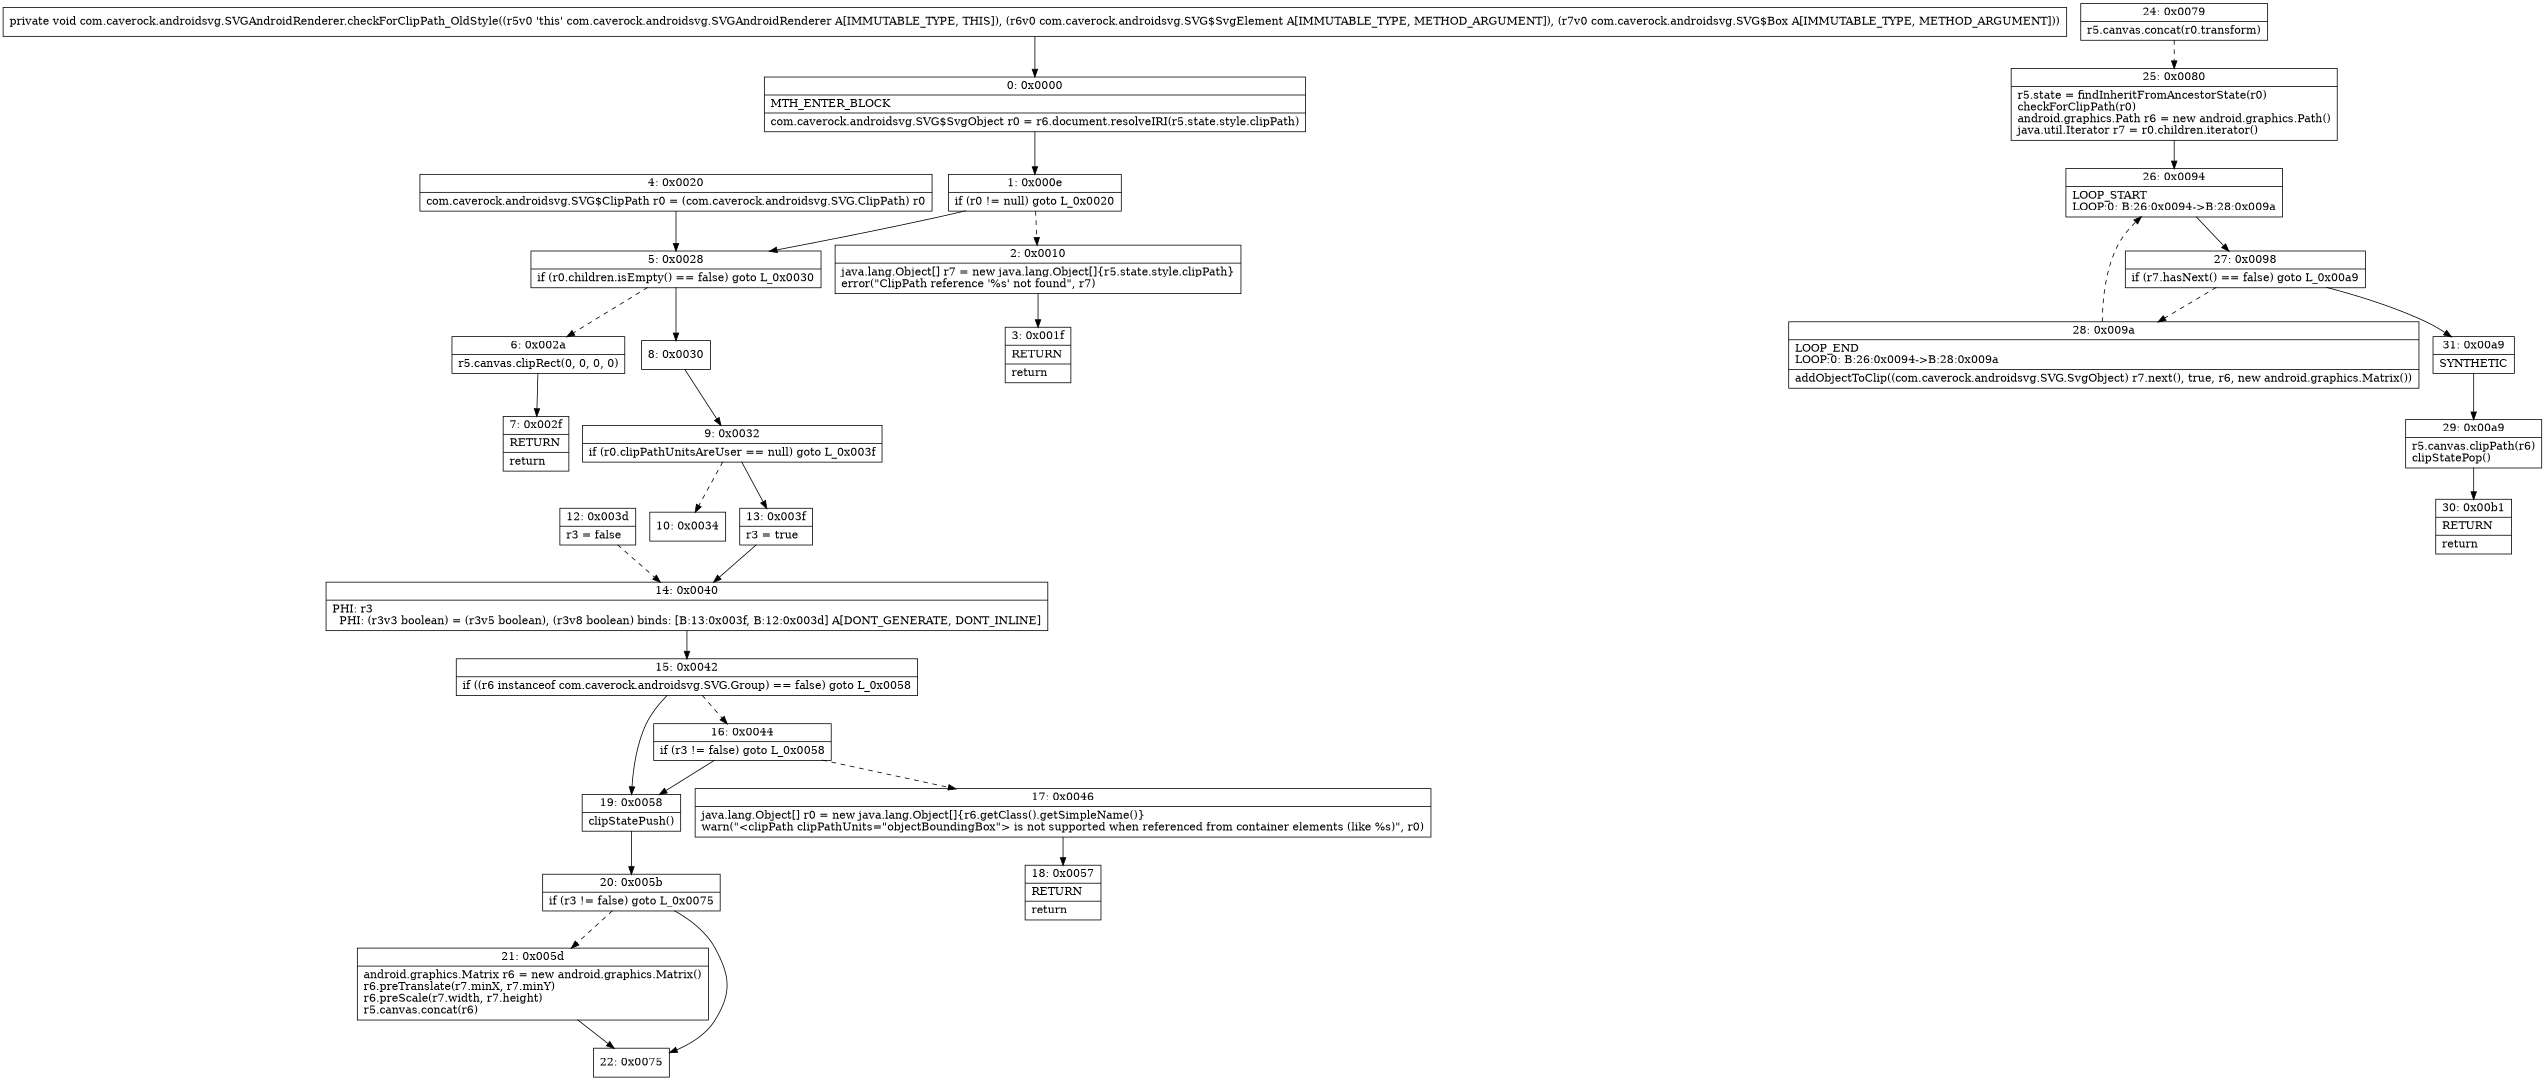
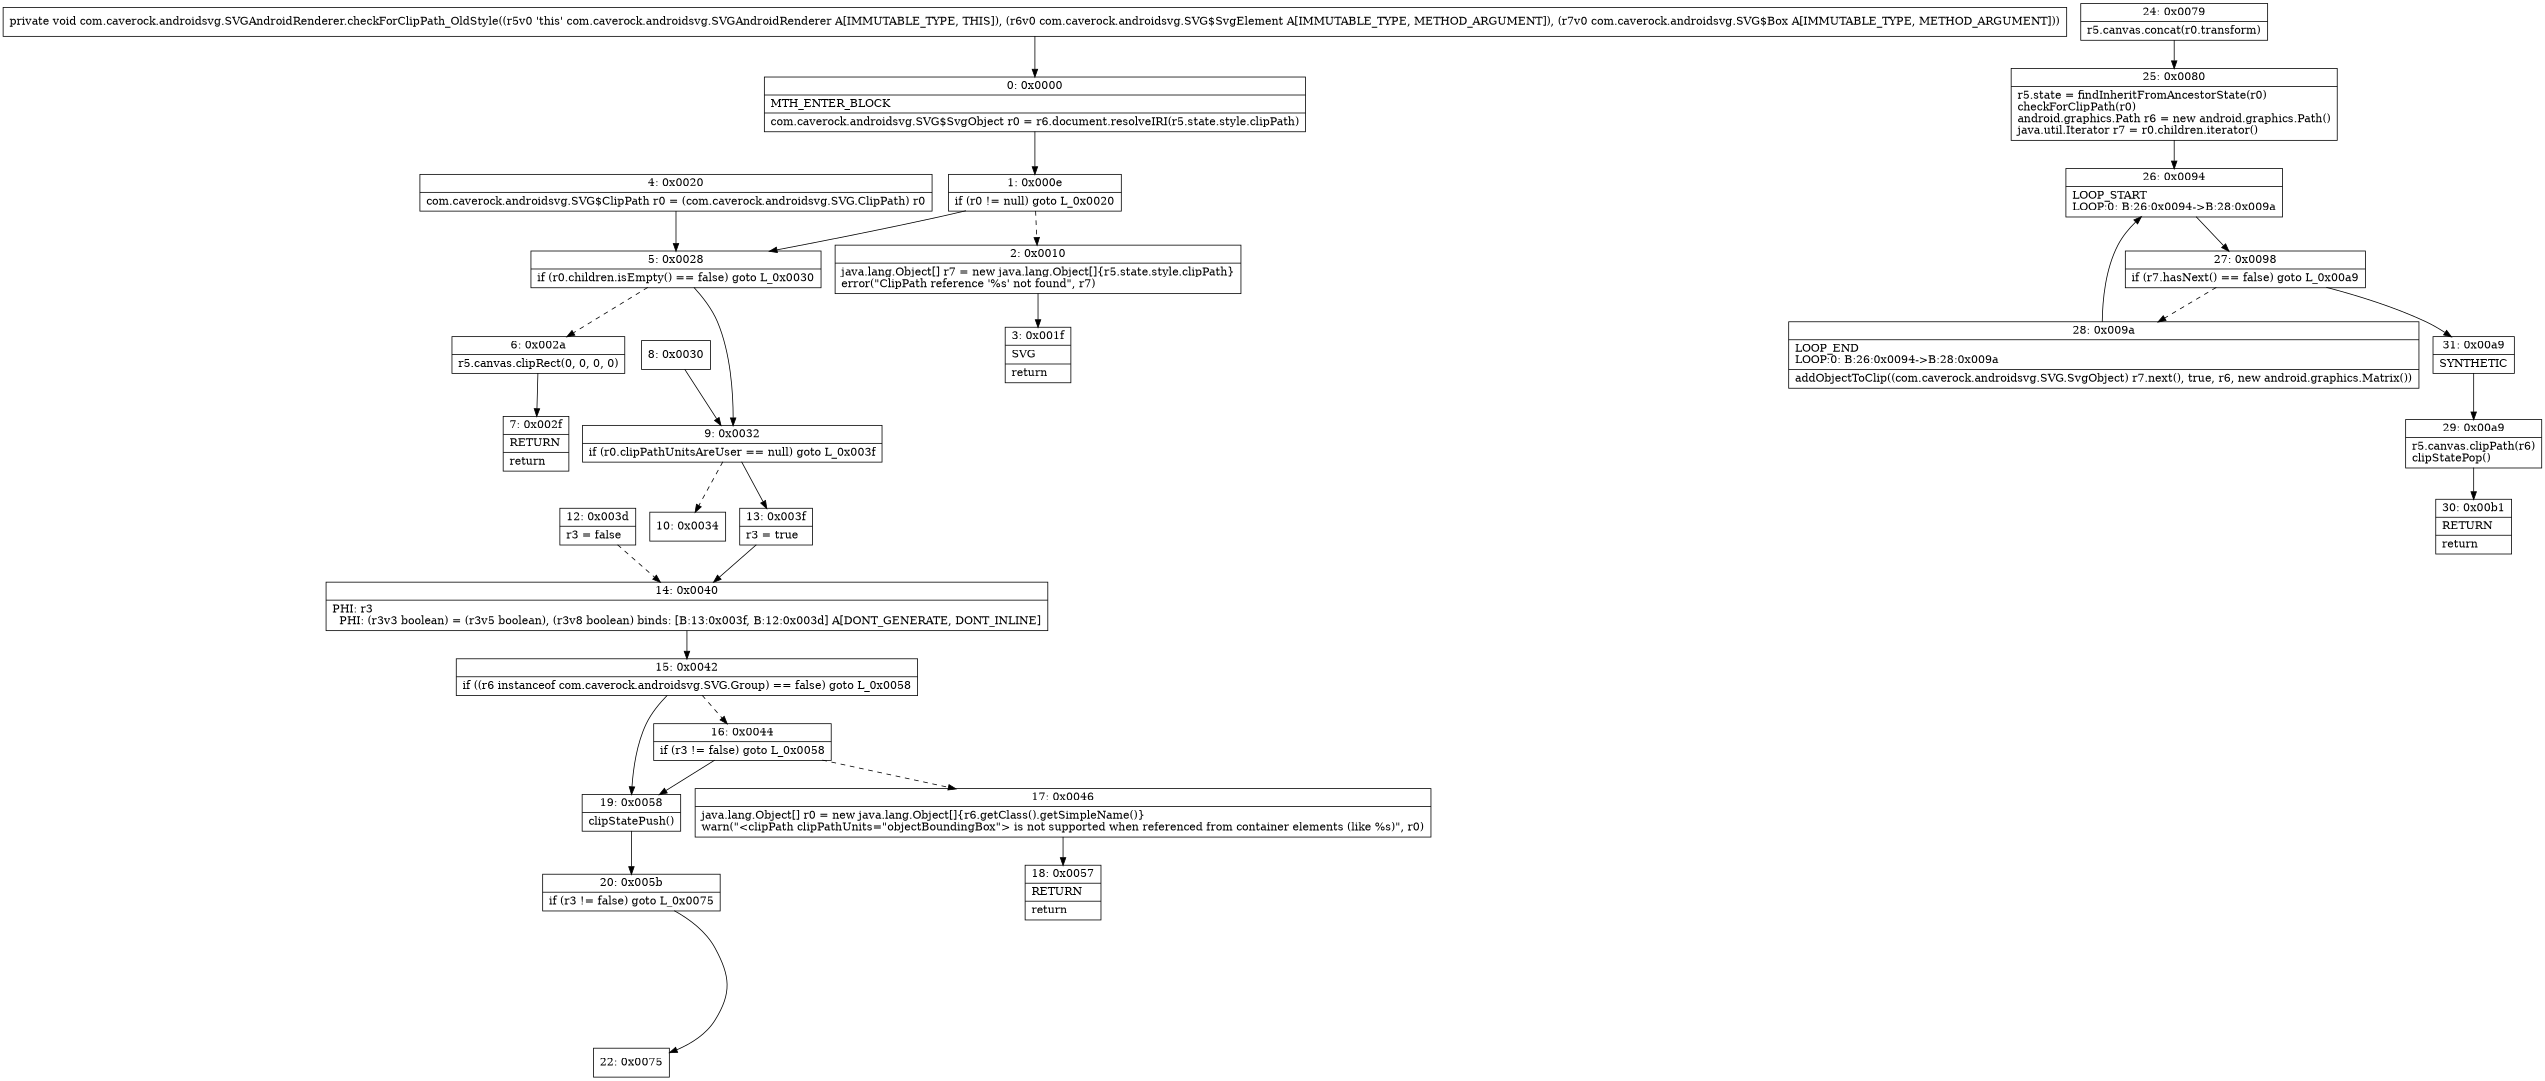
edge "24: 0x0079" -> "25: 0x0080": style dashed -> solid
edge "28: 0x009a" -> "26: 0x0094": style dashed -> solid
edge "5: 0x0028" -> "8: 0x0030": now "5: 0x0028" -> "9: 0x0032"
node "3: 0x001f": text "RETURN" -> "SVG"
node "21: 0x005d": removed
